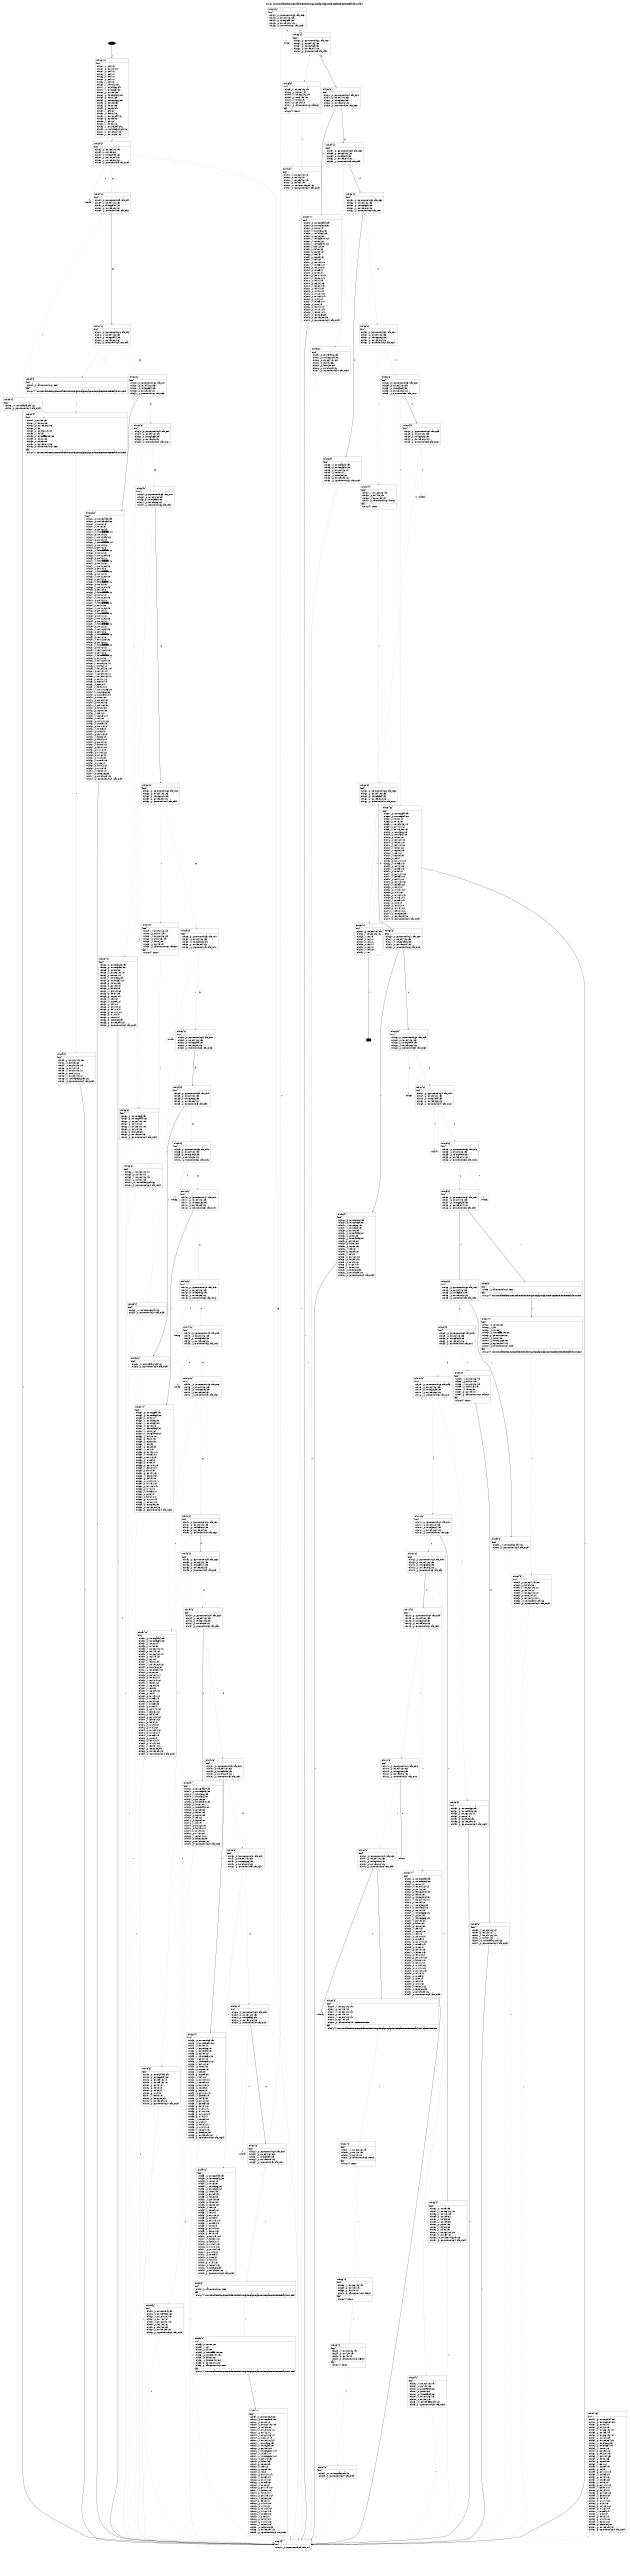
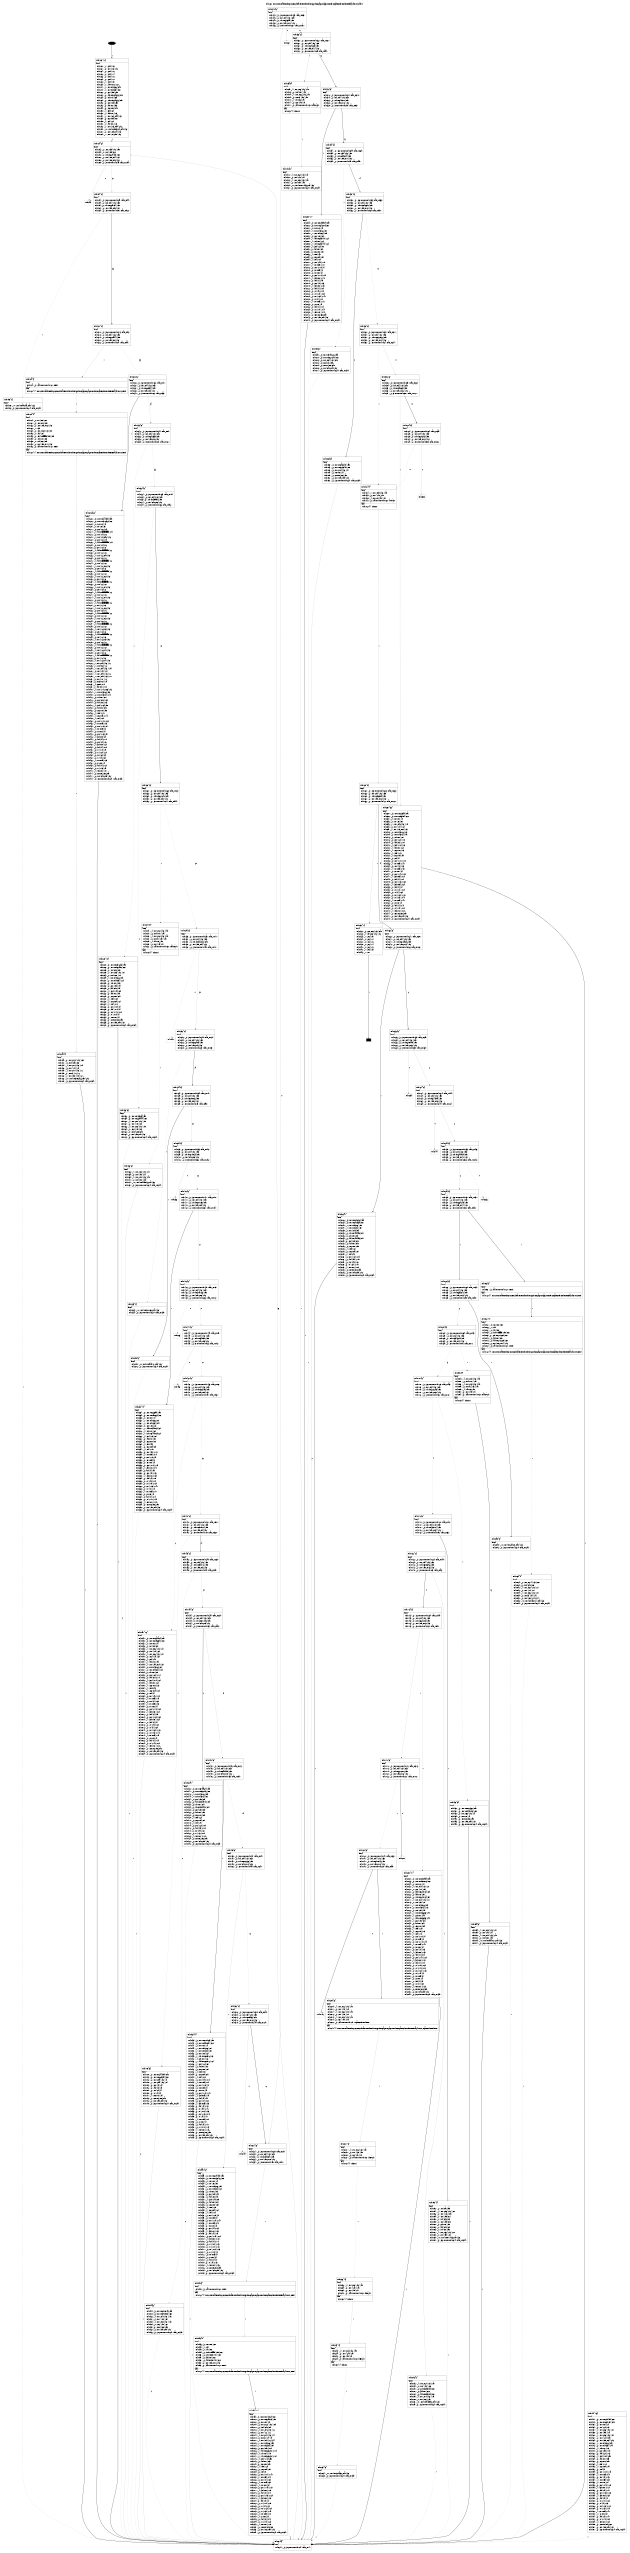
edge "0x401604 [28]" -> "0x401620 [28]": now "0x401604 [28]" -> "0x401b34 [19]"
edge "0x40171c [28]" -> "0x401738 [28]": removed, label "3"
edge "0x401bec [15]" -> "0x402619 [5]": style bold -> dotted
